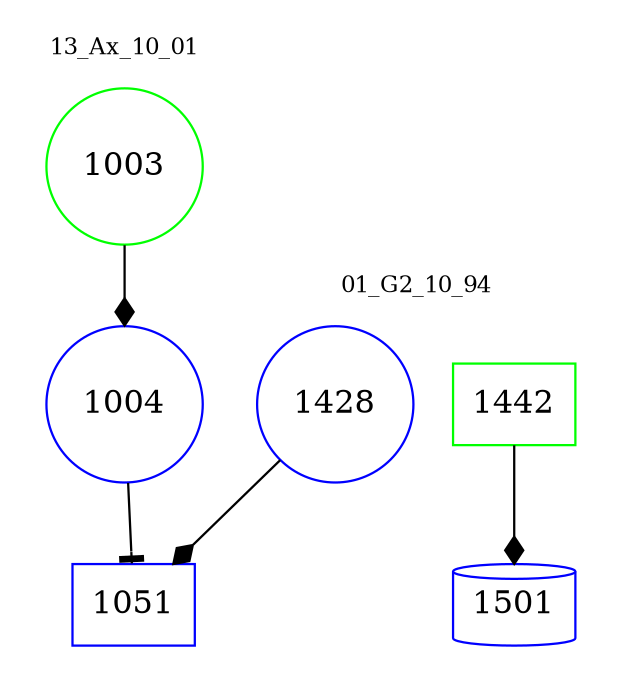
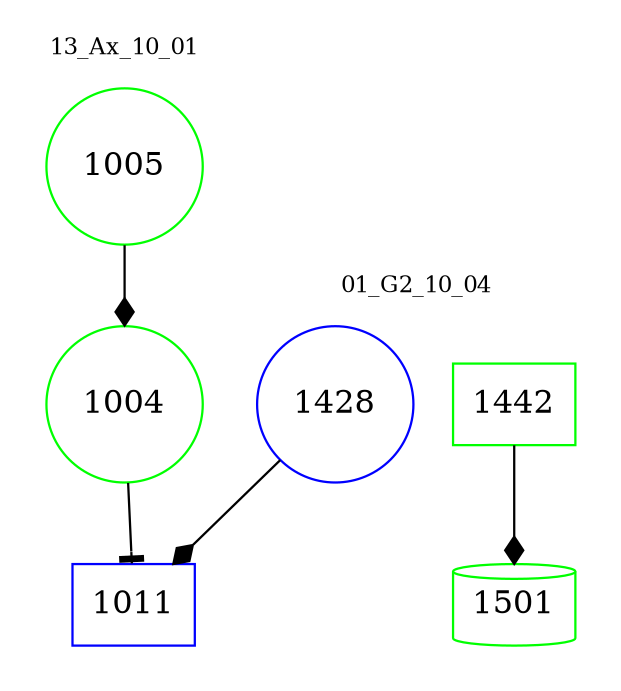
node "1003": label "1003" -> "1005"
cluster "01_G2_10_94": label "01_G2_10_94" -> "01_G2_10_04"
node "1004": color blue -> green
node "1051": label "1051" -> "1011"
node "1501": color blue -> green
